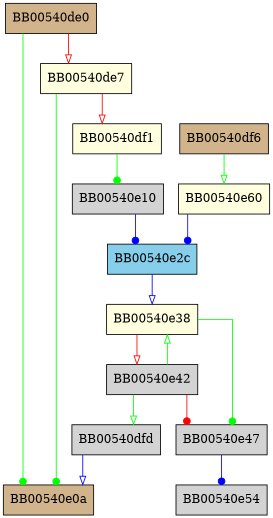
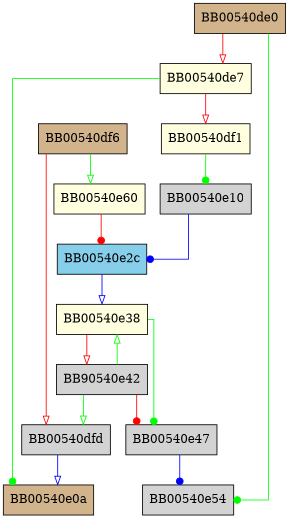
edge "BB00540e60" -> "BB00540e2c": color blue -> red
edge "BB00540de0" -> "BB00540e0a": now "BB00540de0" -> "BB00540e54"
edge "BB00540df6" -> "BB00540dfd": added
node "BB00540e42": label "BB00540e42" -> "BB90540e42"
